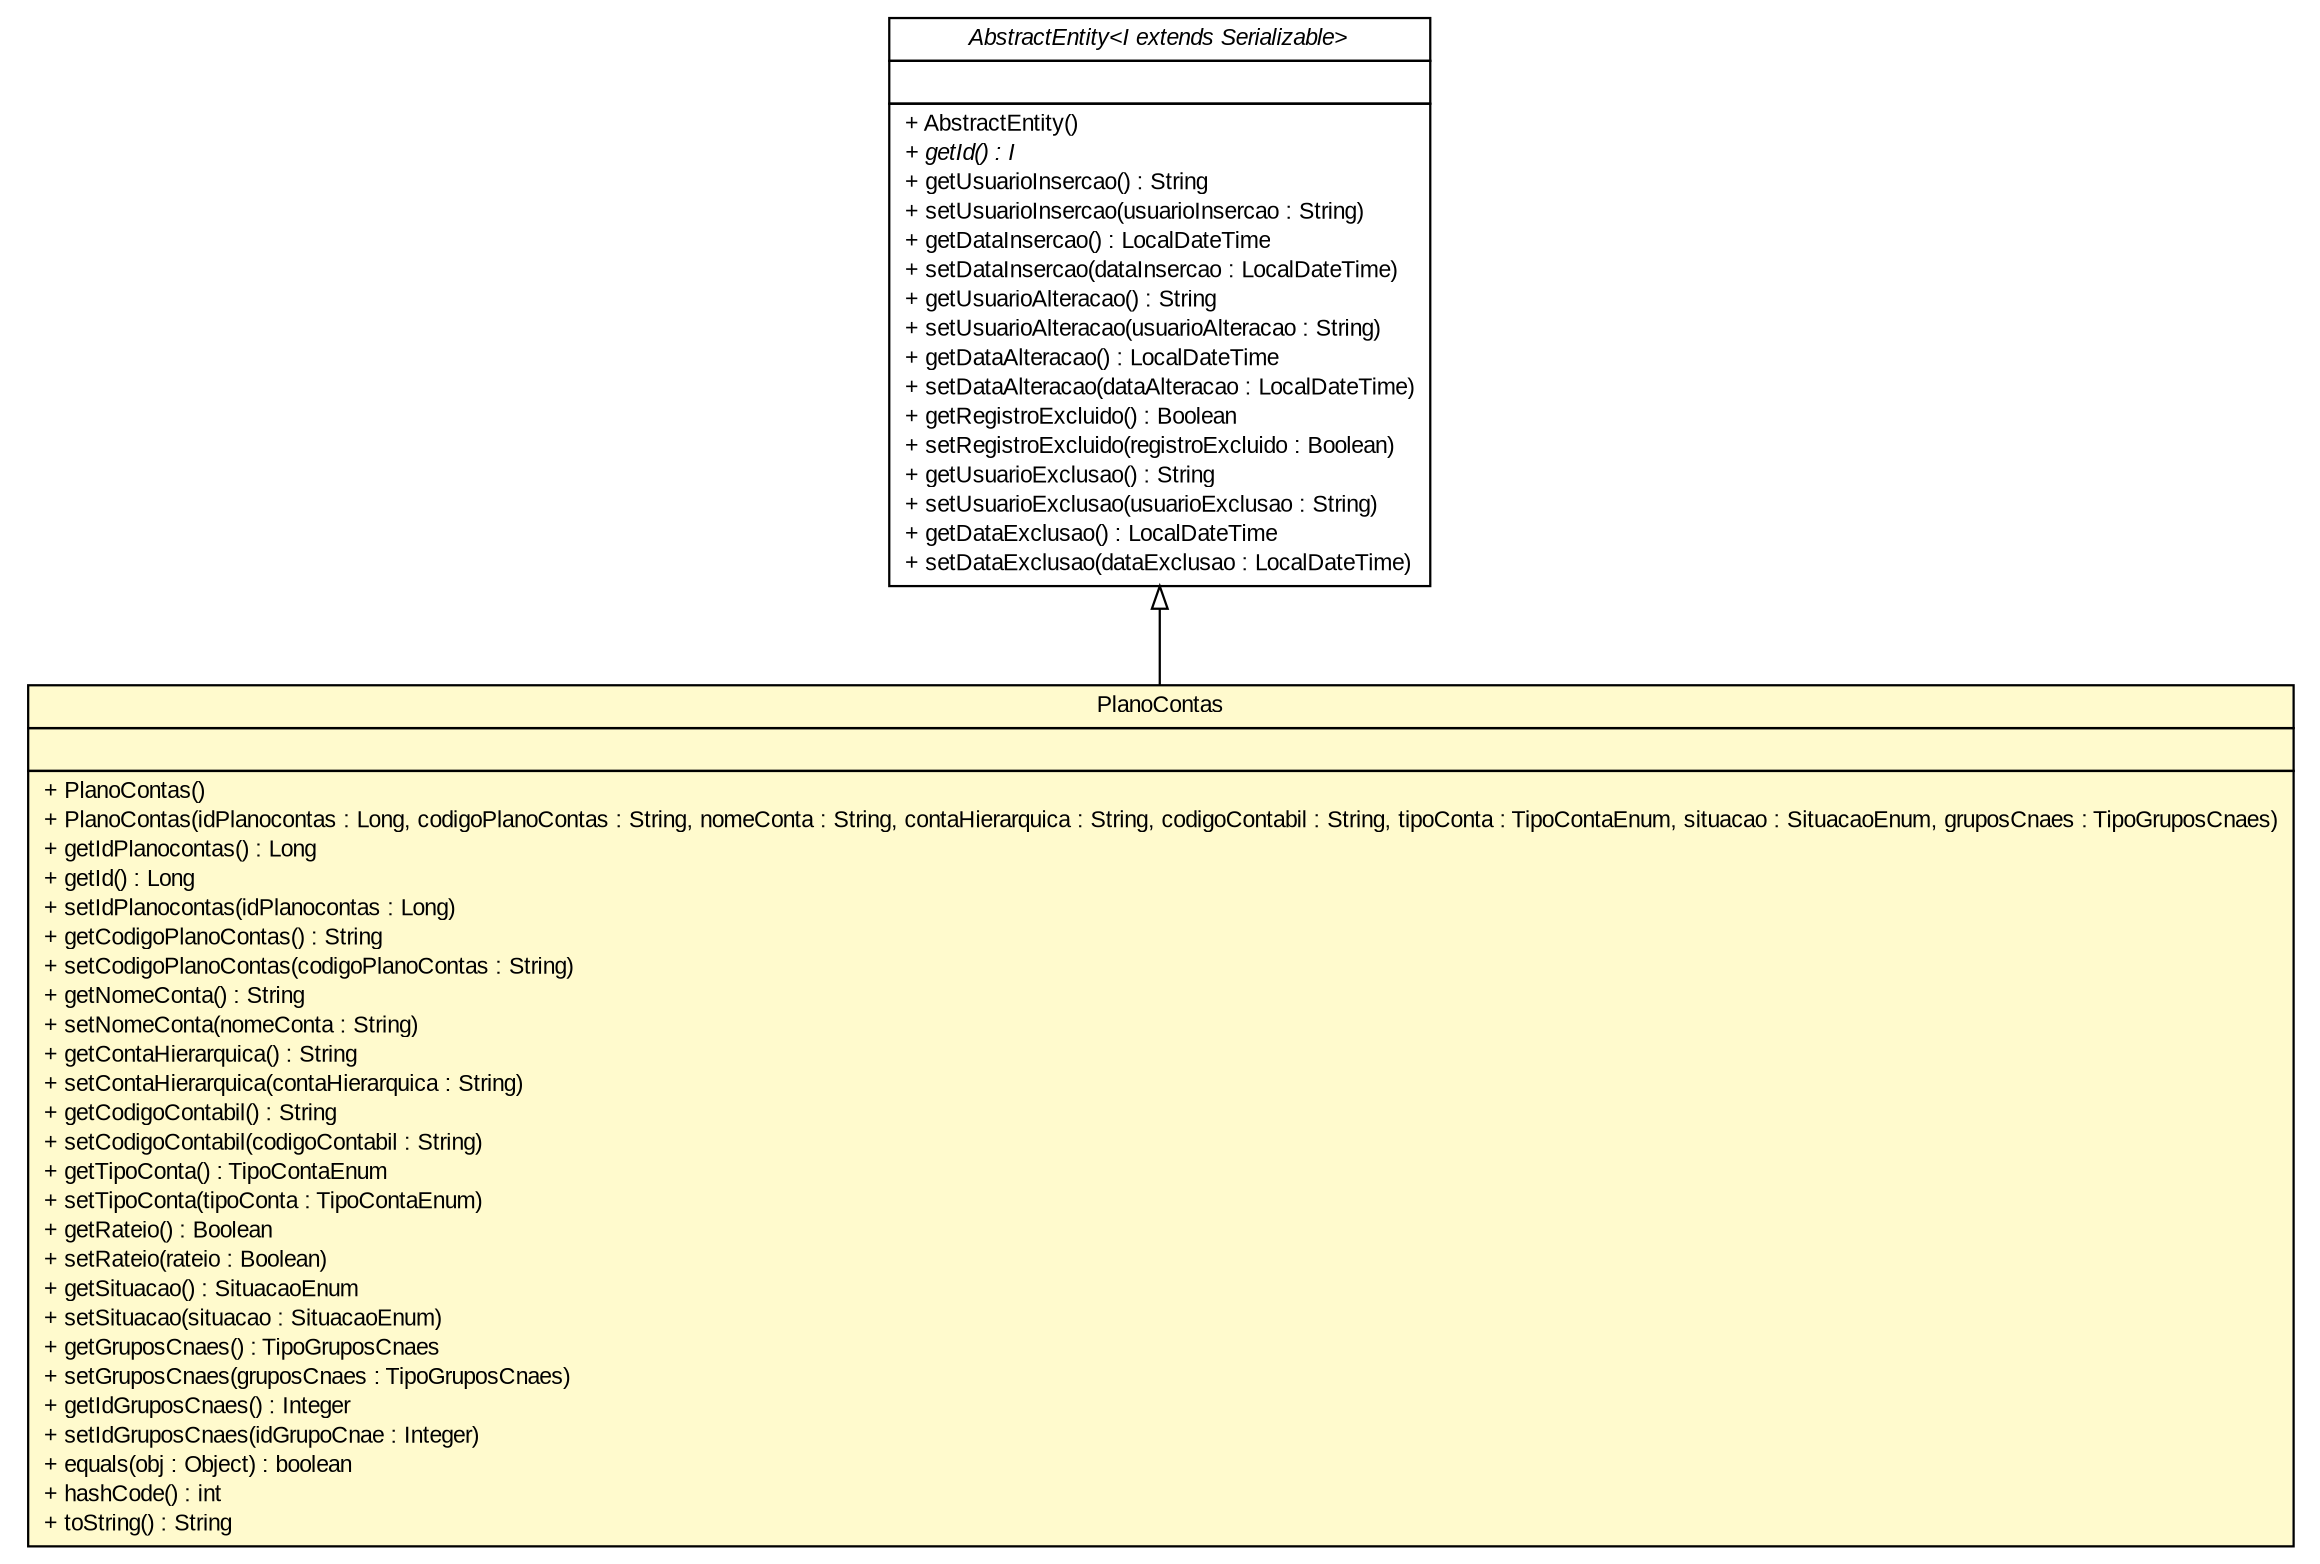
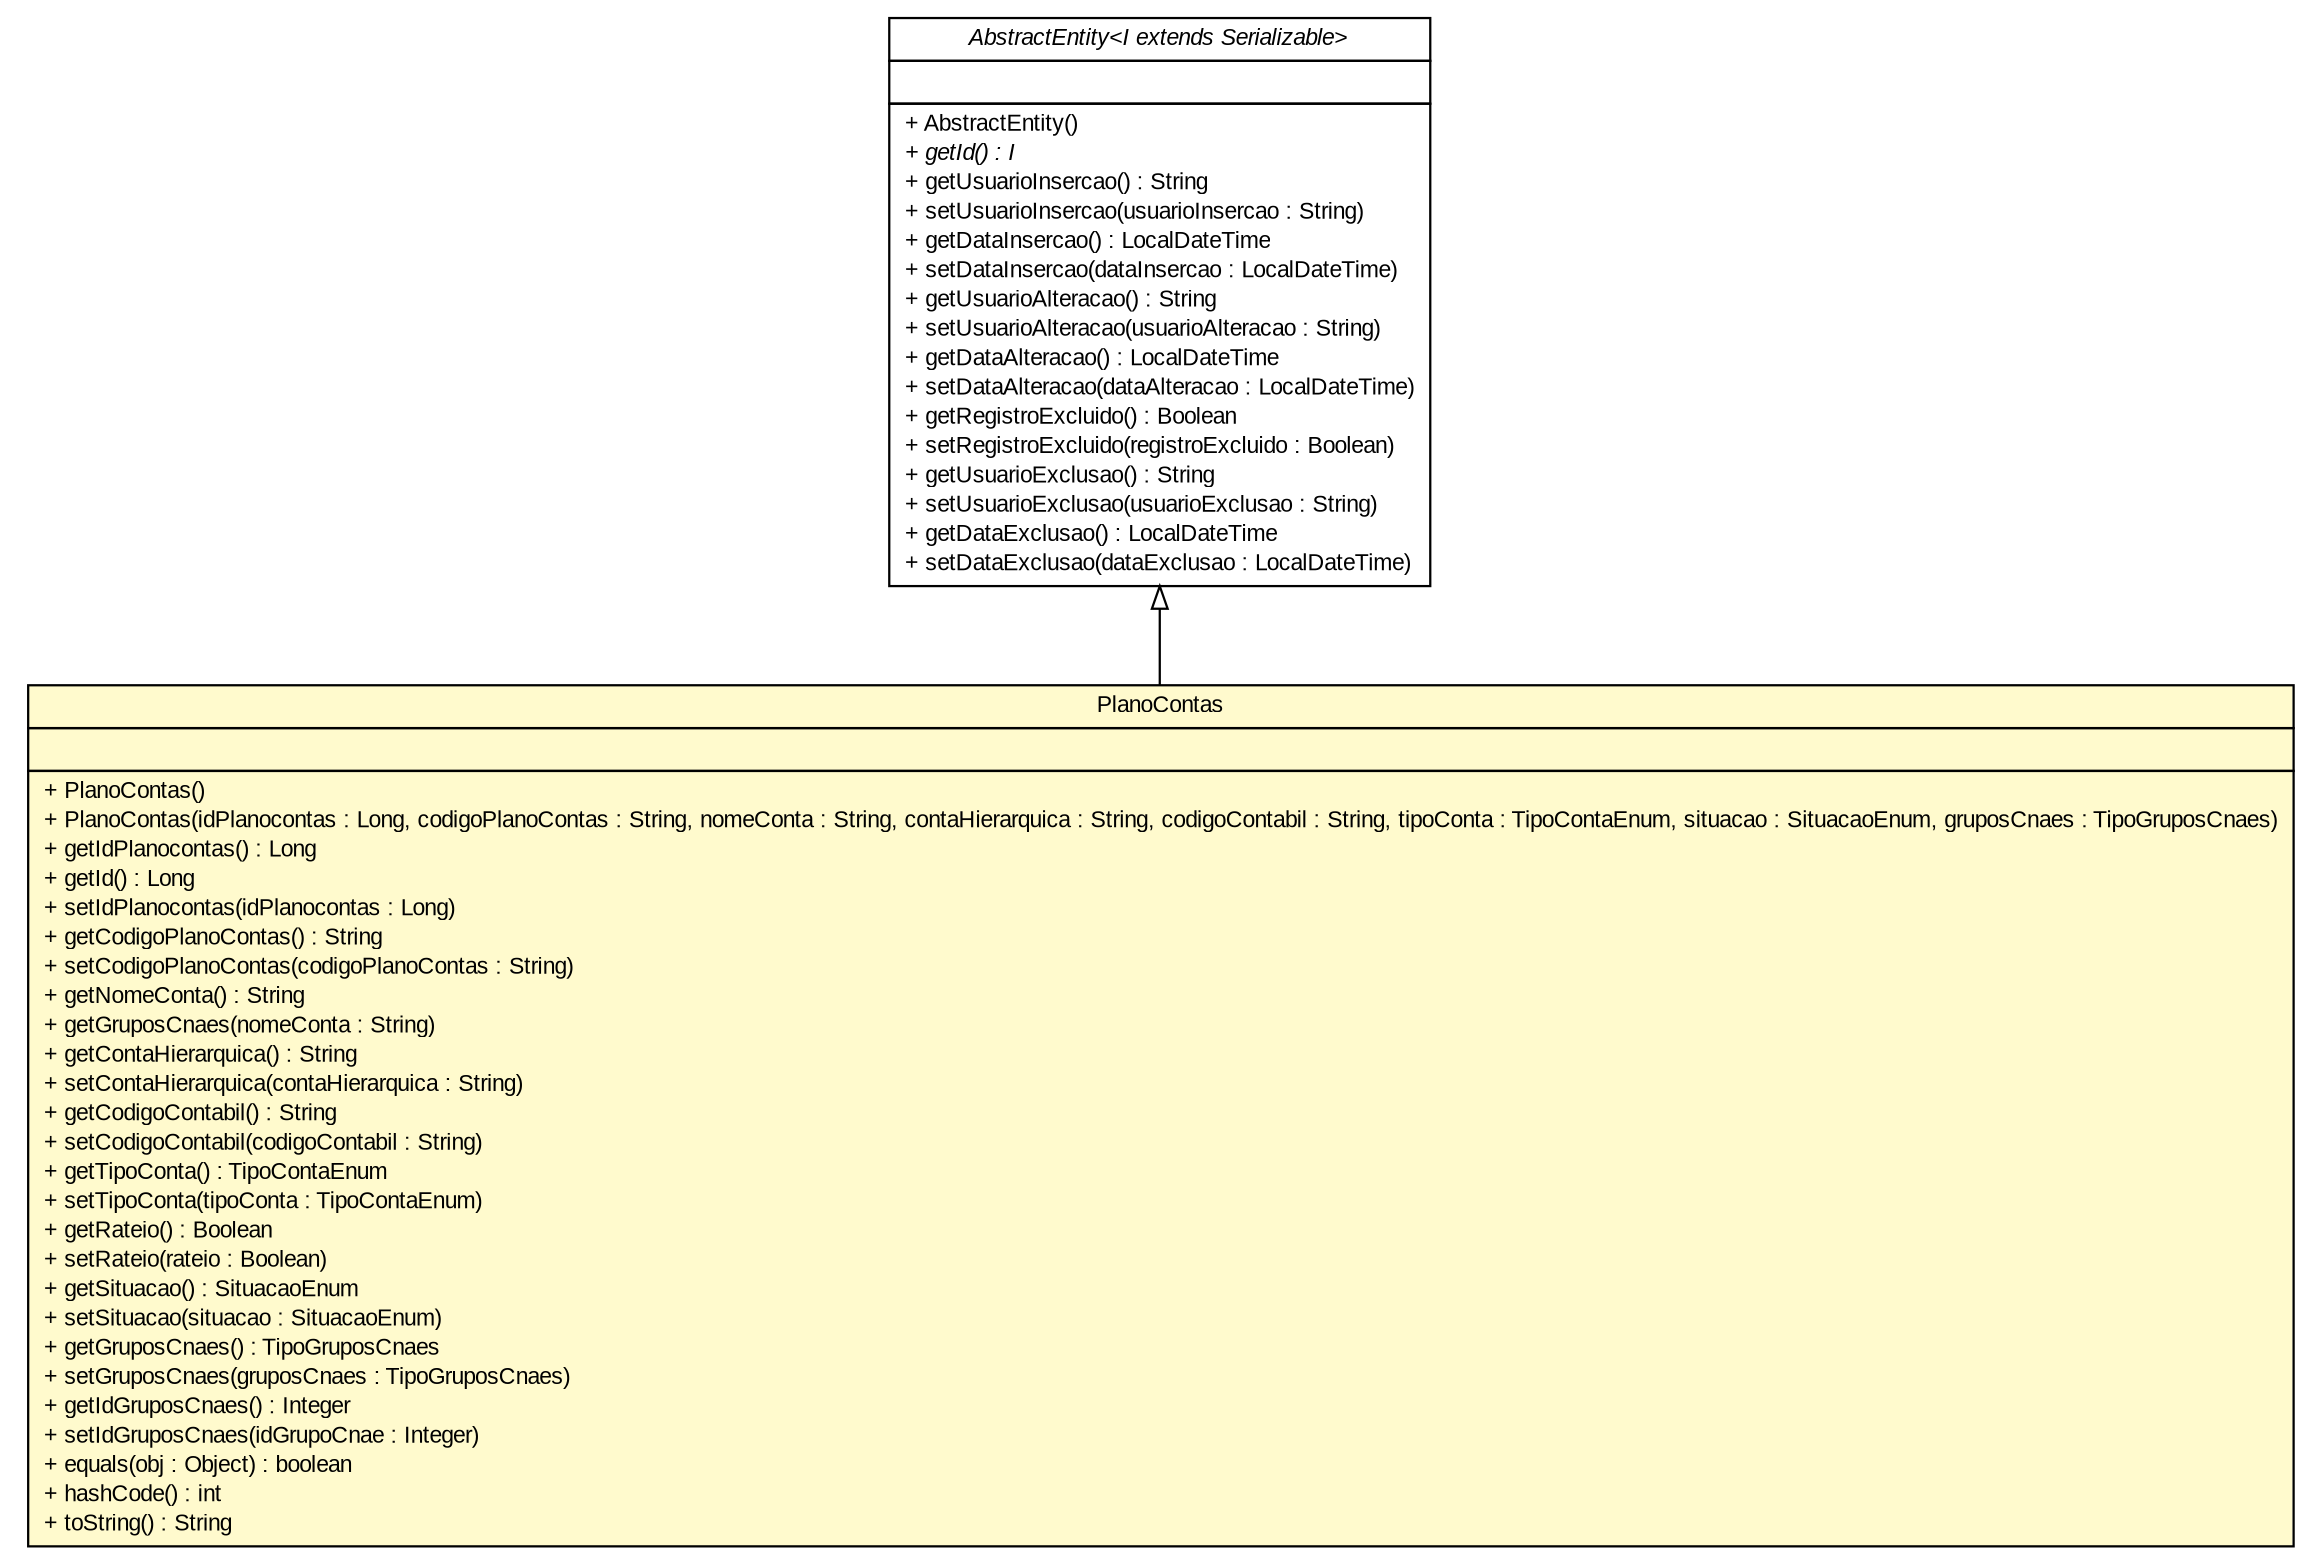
node "PlanoContas": text "+ setNomeConta(nomeConta : String)" -> "+ getGruposCnaes(nomeConta : String)"
